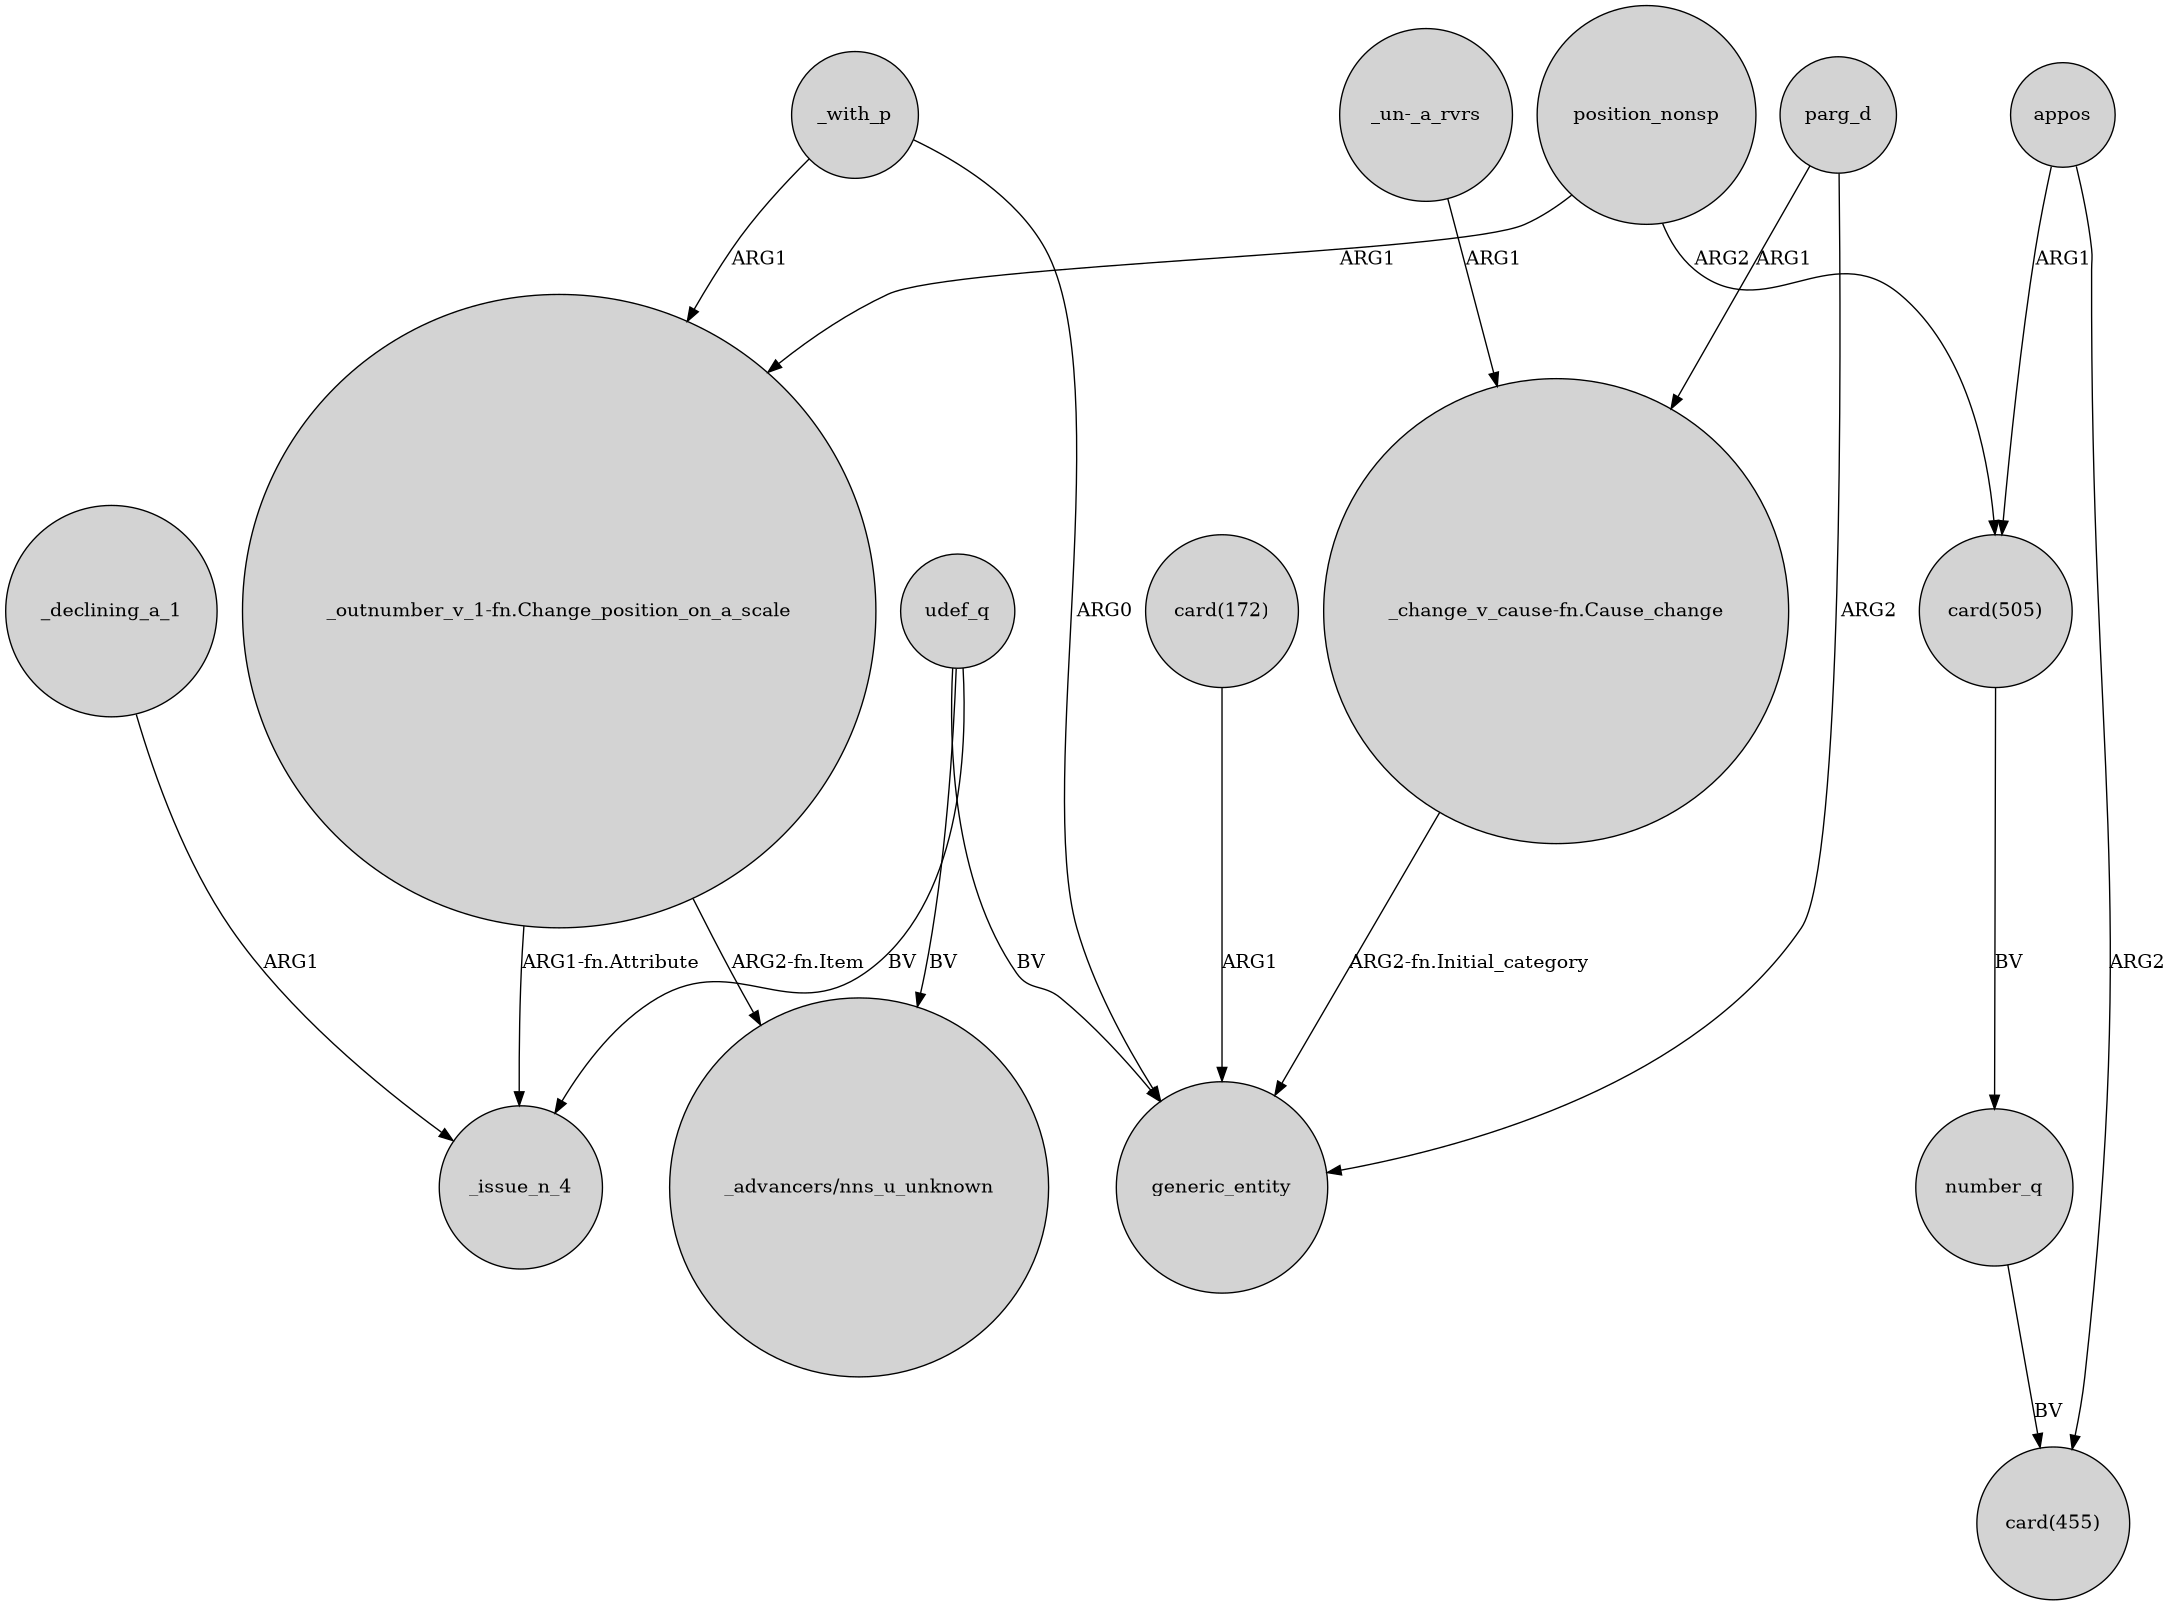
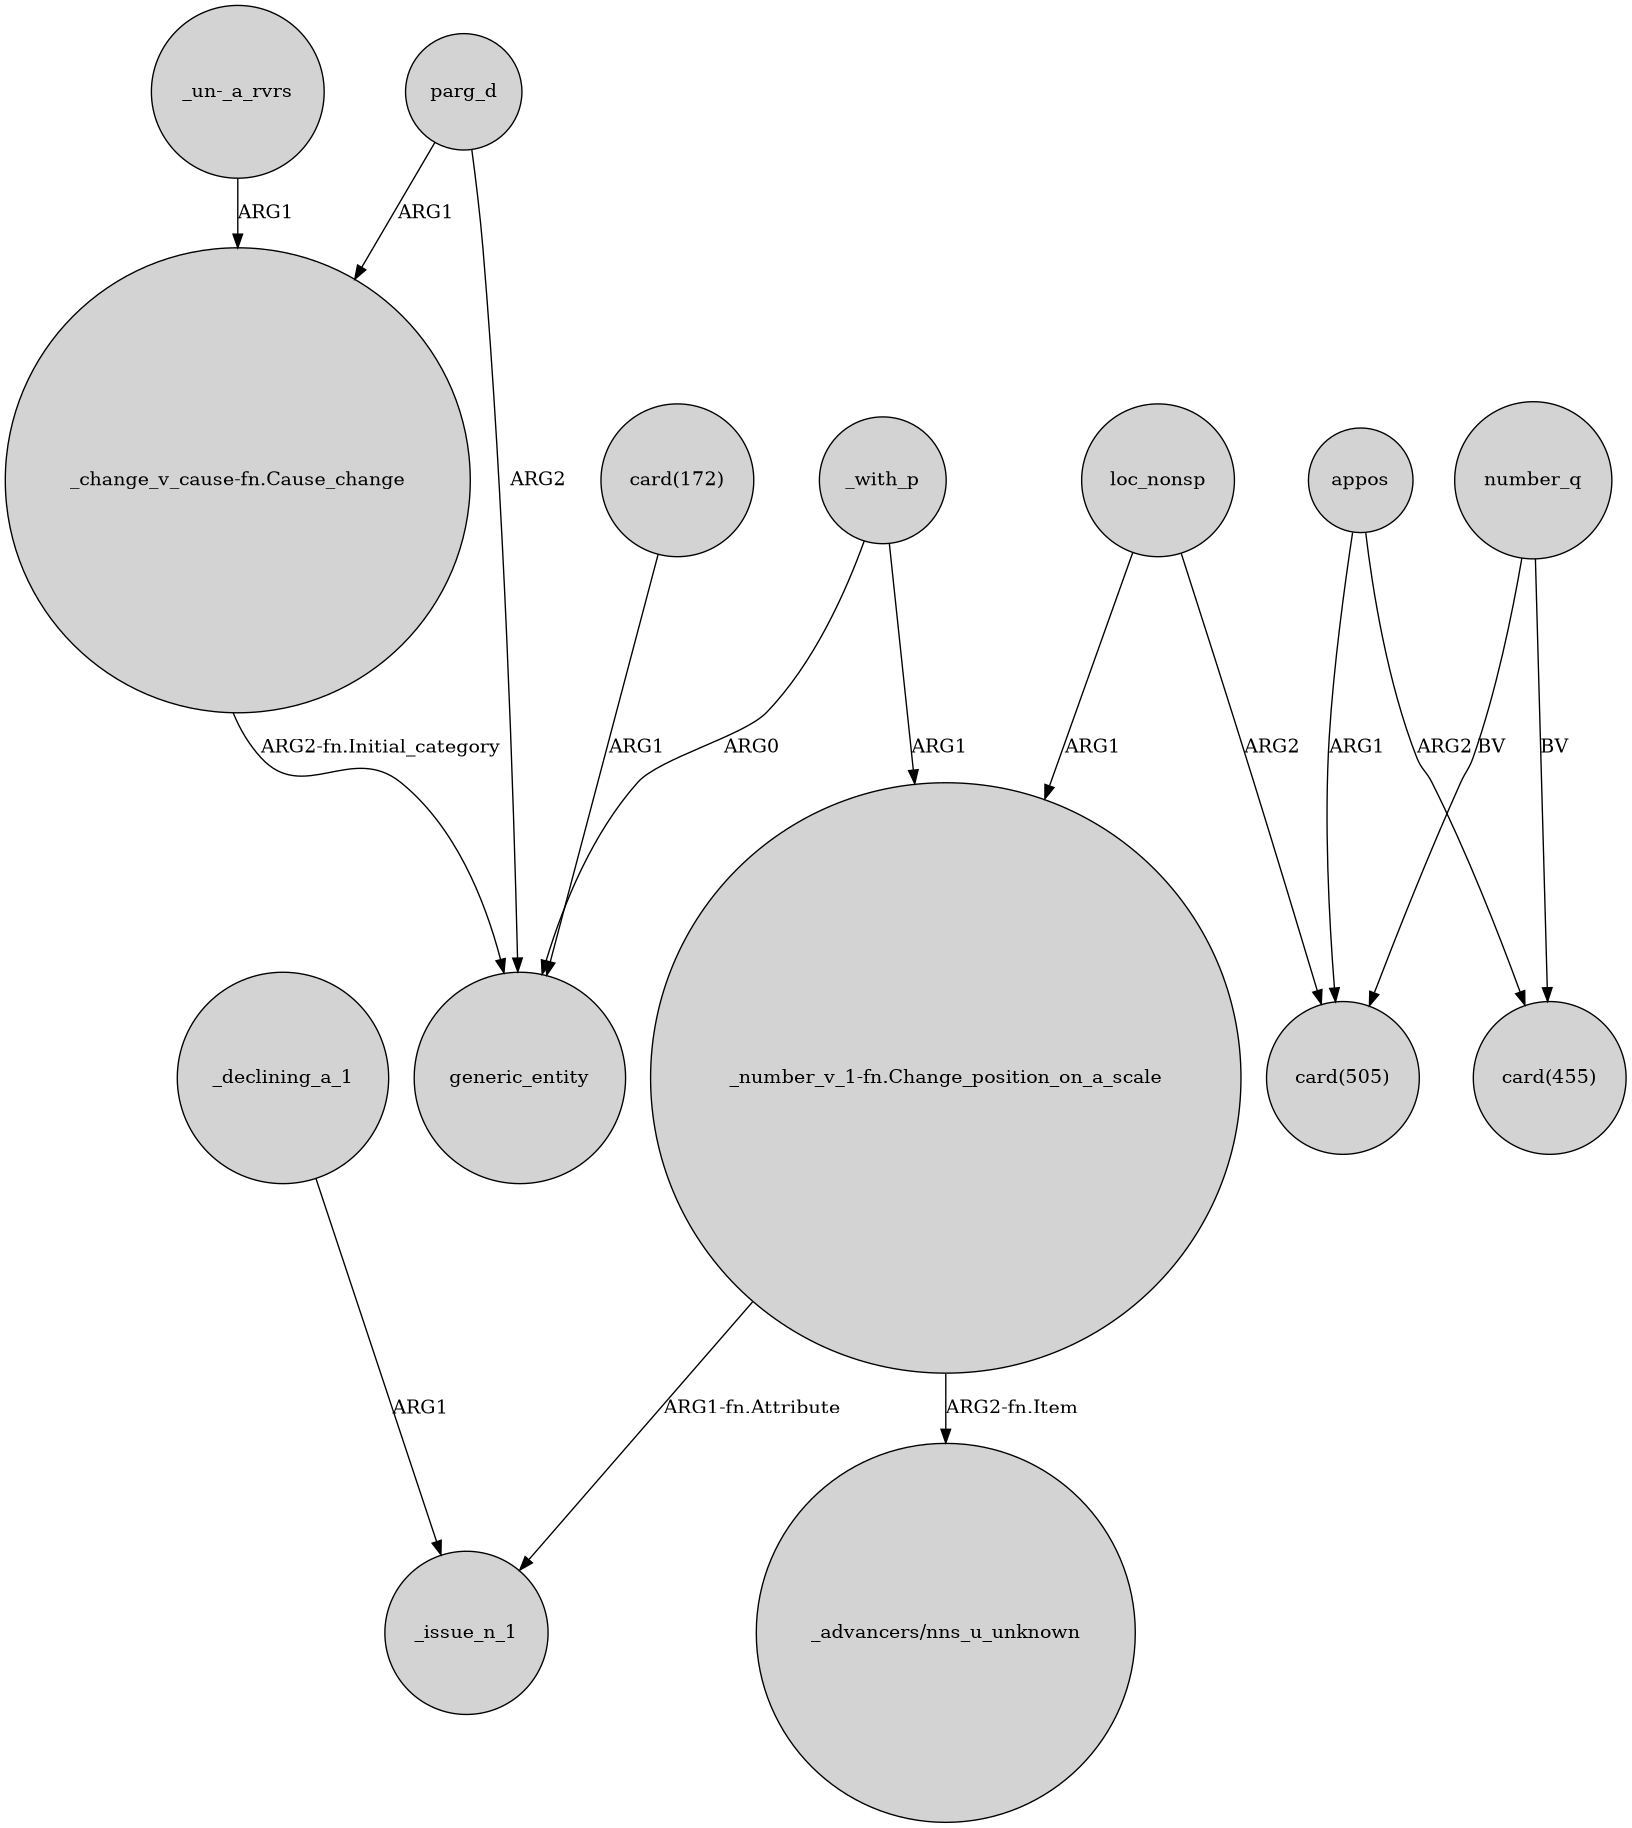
node "position_nonsp": label "position_nonsp" -> "loc_nonsp"
node "_outnumber_v_1-fn.Change_position_on_a_scale": label "_outnumber_v_1-fn.Change_position_on_a_scale" -> "_number_v_1-fn.Change_position_on_a_scale"
node "udef_q": removed
edge "card(505)" -> "number_q": reversed
node "_issue_n_4": label "_issue_n_4" -> "_issue_n_1"
